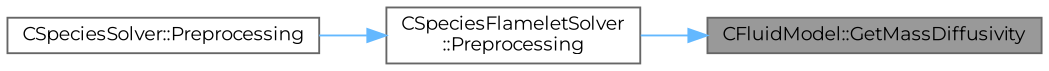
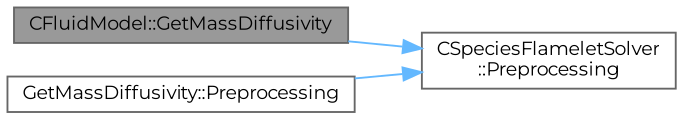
node "CSpeciesSolver::Preprocessing": label "CSpeciesSolver::Preprocessing" -> "GetMassDiffusivity::Preprocessing"
edge "CSpeciesFlameletSolver ::Preprocessing" -> "CFluidModel::GetMassDiffusivity": reversed
